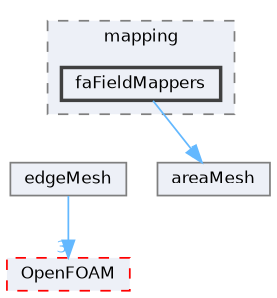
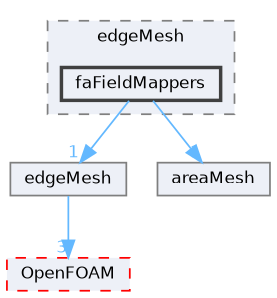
cluster "mapping": label "mapping" -> "edgeMesh"
edge "faFieldMappers" -> "edgeMesh": added
